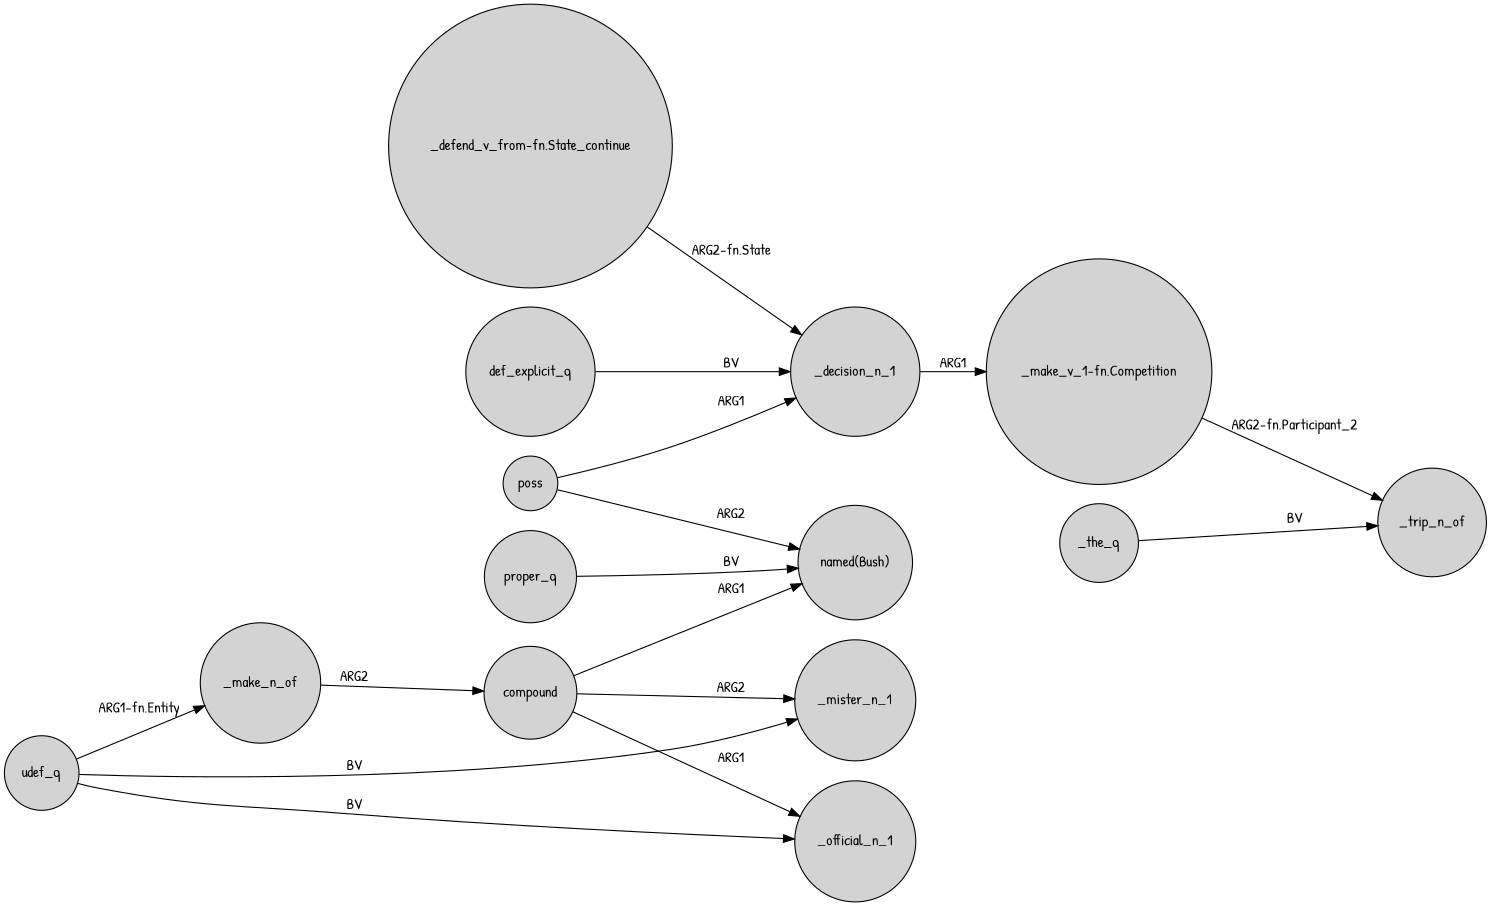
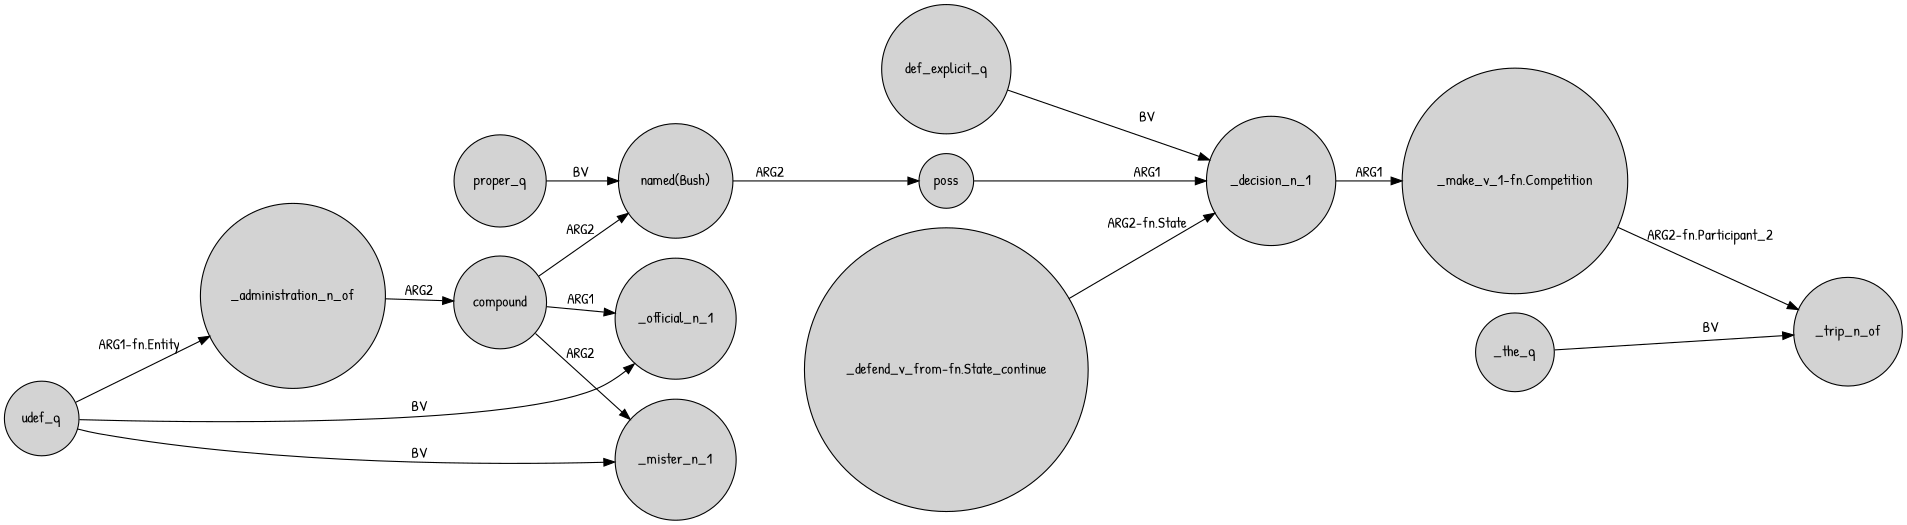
edge "poss" -> "named(Bush)": reversed
edge "compound" -> "named(Bush)": label "ARG1" -> "ARG2"
node "_make_n_of": label "_make_n_of" -> "_administration_n_of"
